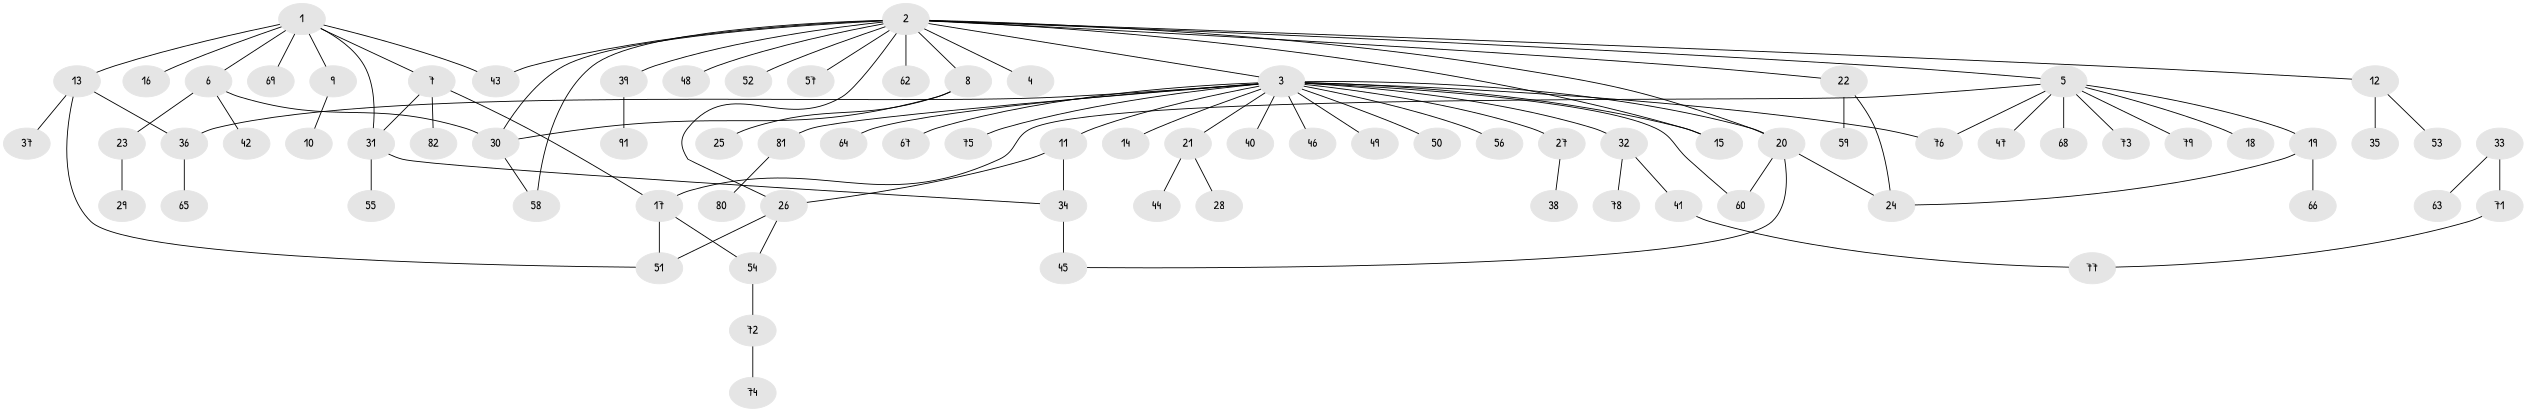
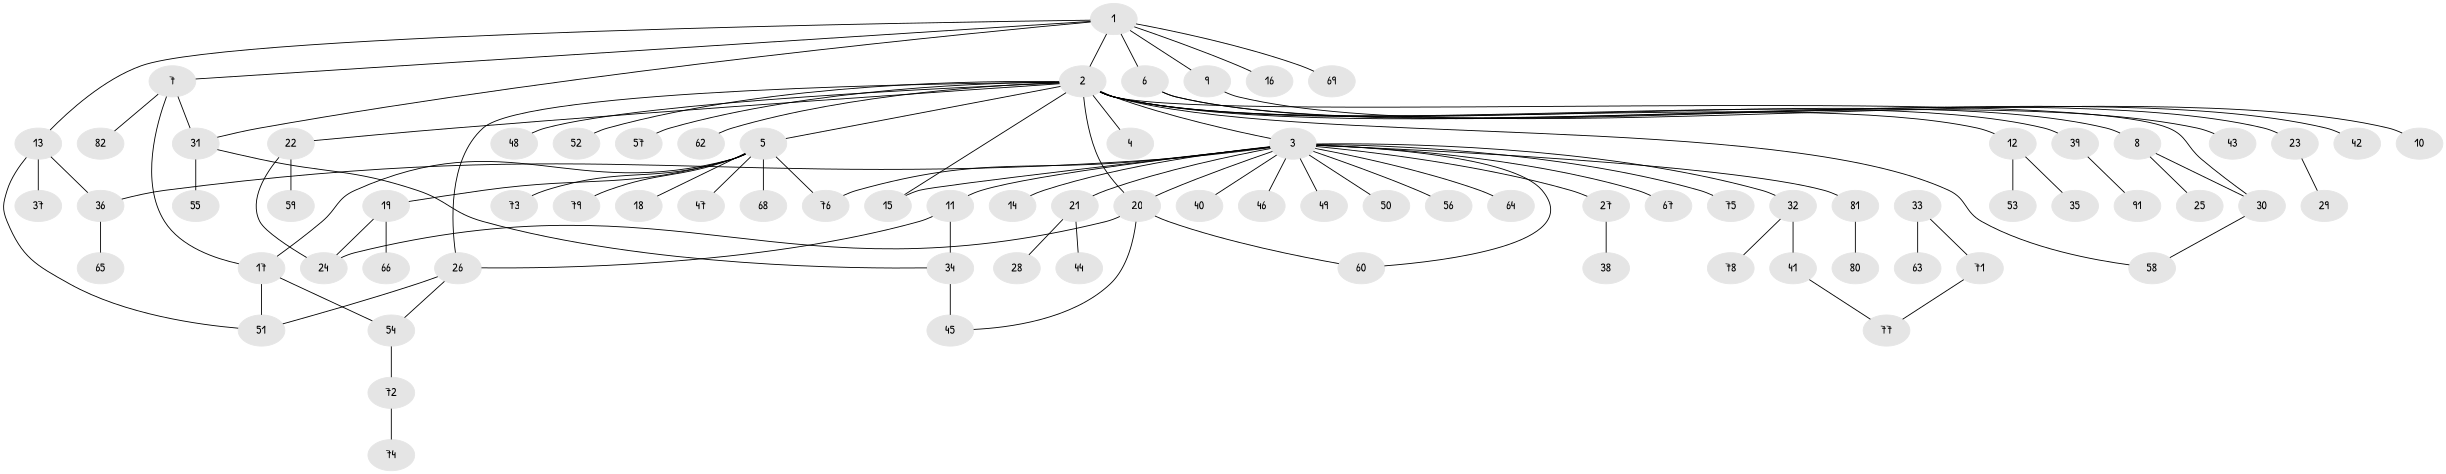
edge "1" -- "43": now "1" -- "2"
edge "6" -- "30": removed
